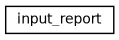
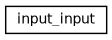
node "input_report": label "input_report" -> "input_input"
